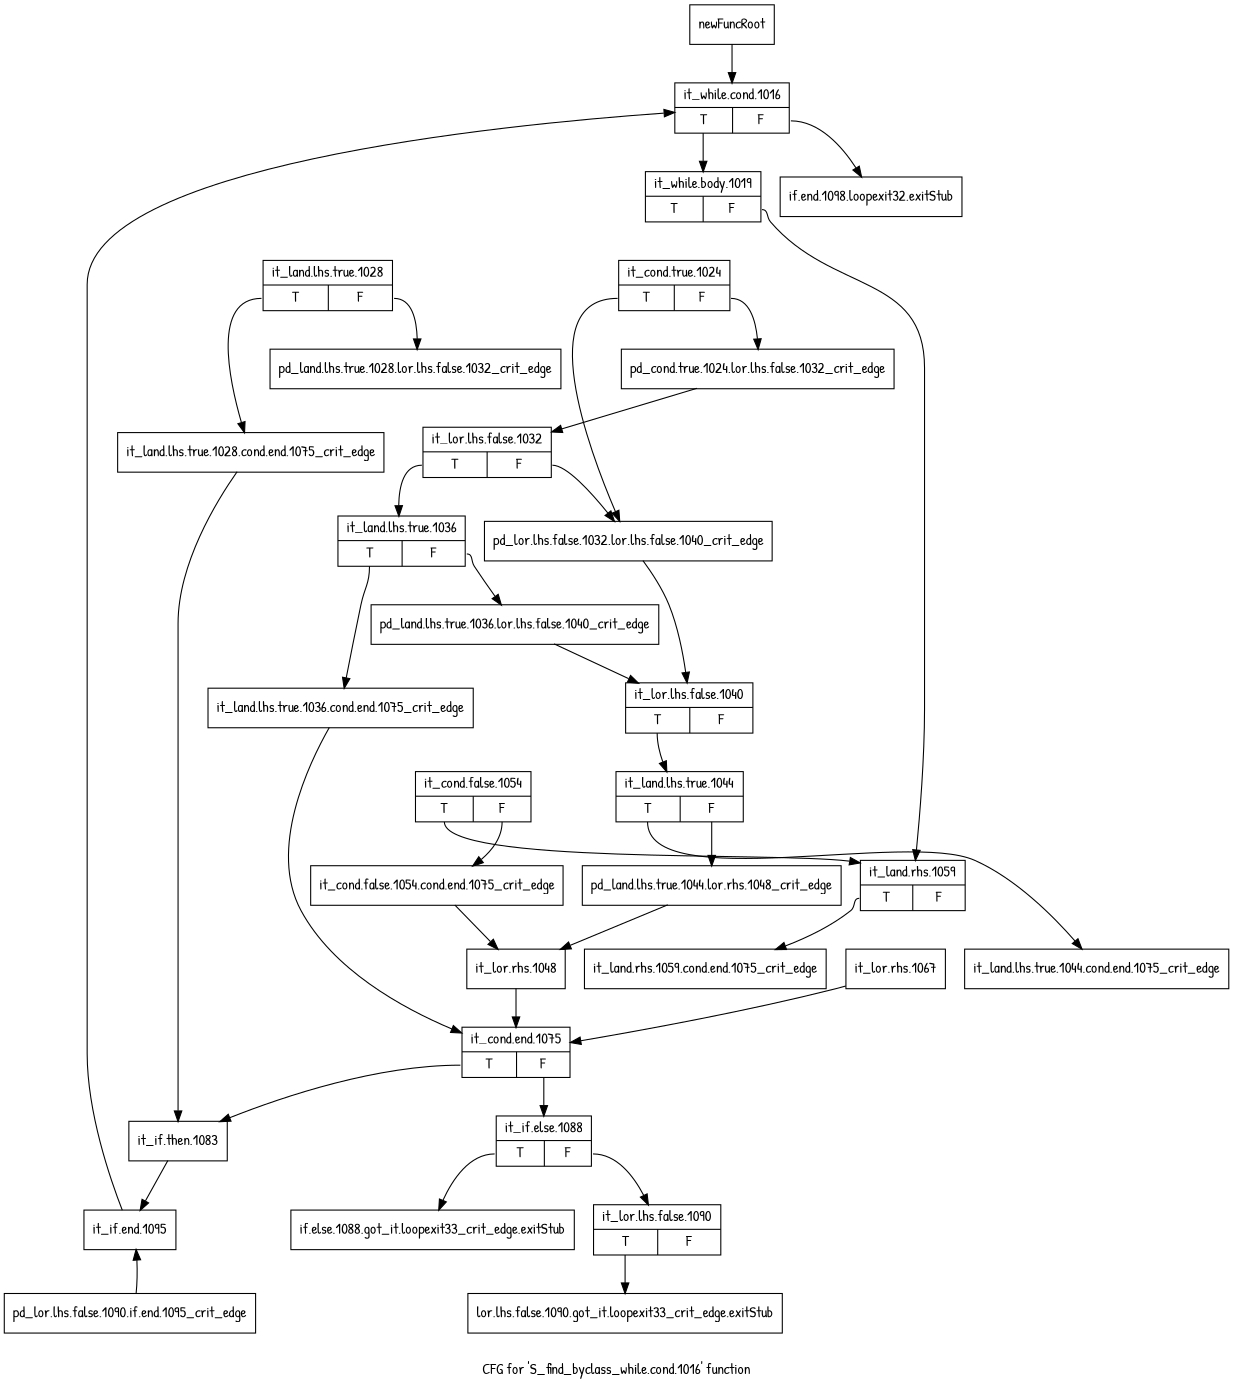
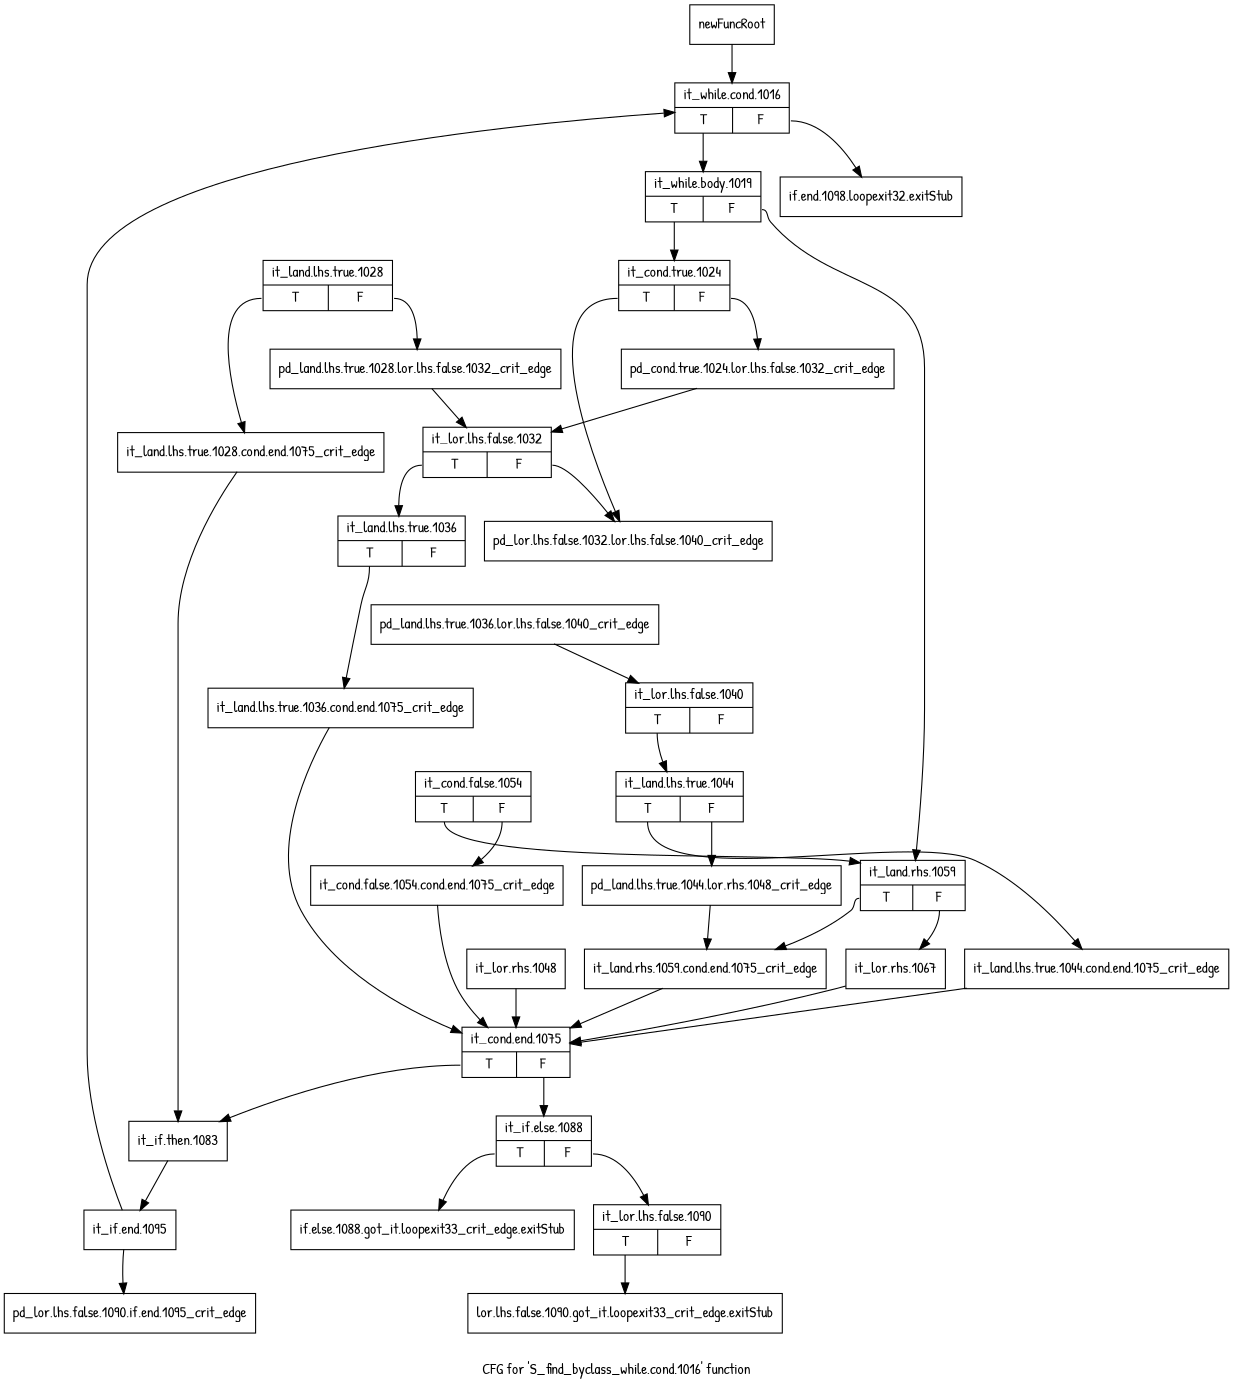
edge "it_while.body.1019" -> "it_cond.true.1024": added
edge "pd_land.lhs.true.1028.lor.lhs.false.1032_crit_edge" -> "it_lor.lhs.false.1032": added
edge "it_land.lhs.true.1036" -> "pd_land.lhs.true.1036.lor.lhs.false.1040_crit_edge": removed
edge "pd_lor.lhs.false.1032.lor.lhs.false.1040_crit_edge" -> "it_lor.lhs.false.1040": removed
edge "it_cond.false.1054.cond.end.1075_crit_edge" -> "it_lor.rhs.1048": now "it_cond.false.1054.cond.end.1075_crit_edge" -> "it_cond.end.1075"
edge "pd_land.lhs.true.1044.lor.rhs.1048_crit_edge" -> "it_lor.rhs.1048": now "pd_land.lhs.true.1044.lor.rhs.1048_crit_edge" -> "it_land.rhs.1059.cond.end.1075_crit_edge"
edge "it_land.rhs.1059" -> "it_lor.rhs.1067": added
edge "it_land.rhs.1059.cond.end.1075_crit_edge" -> "it_cond.end.1075": added
edge "it_land.lhs.true.1044.cond.end.1075_crit_edge" -> "it_cond.end.1075": added
edge "pd_lor.lhs.false.1090.if.end.1095_crit_edge" -> "it_if.end.1095": reversed
